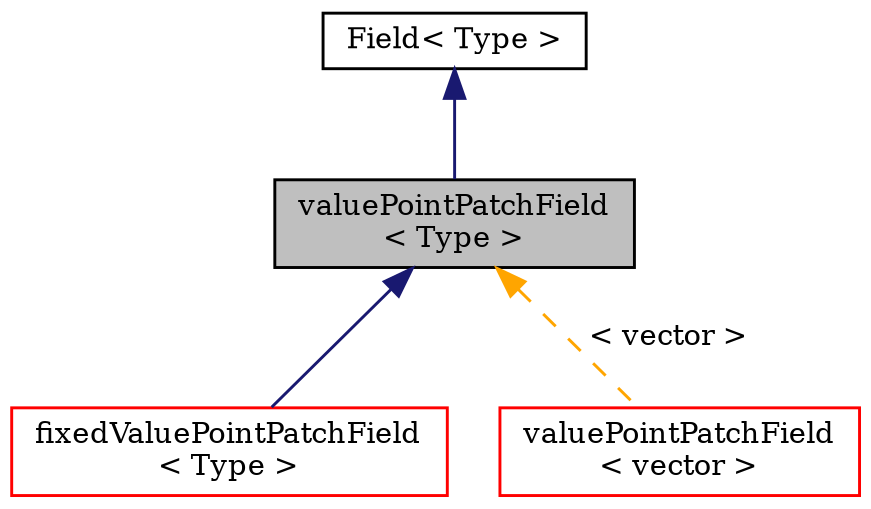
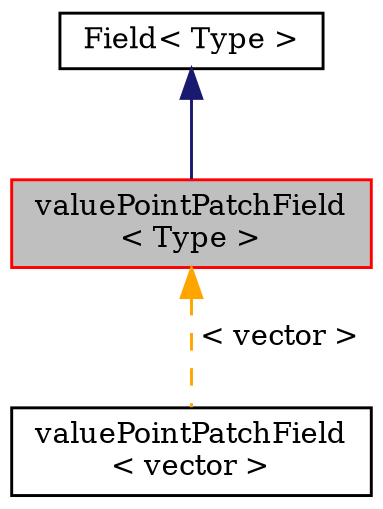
node "valuePointPatchField < Type >": color black -> red
node "fixedValuePointPatchField < Type >": removed
node "valuePointPatchField < vector >": color red -> black
